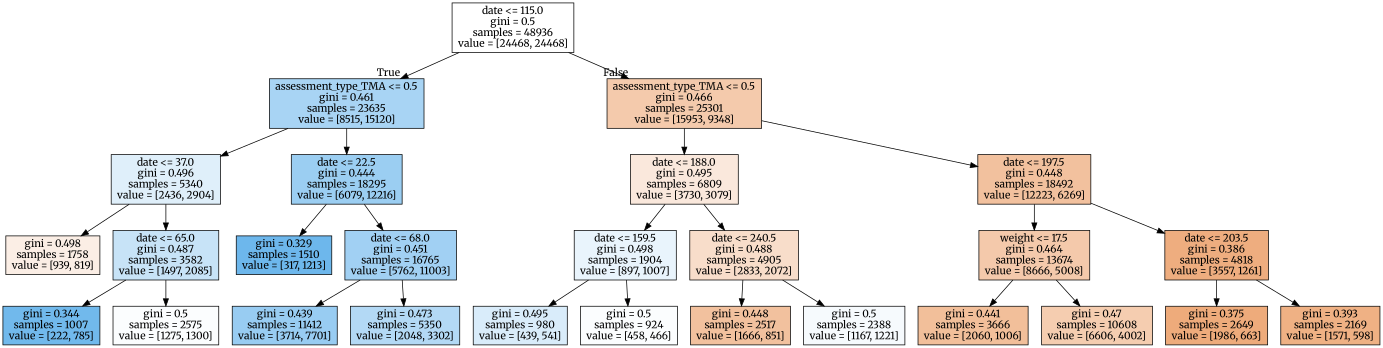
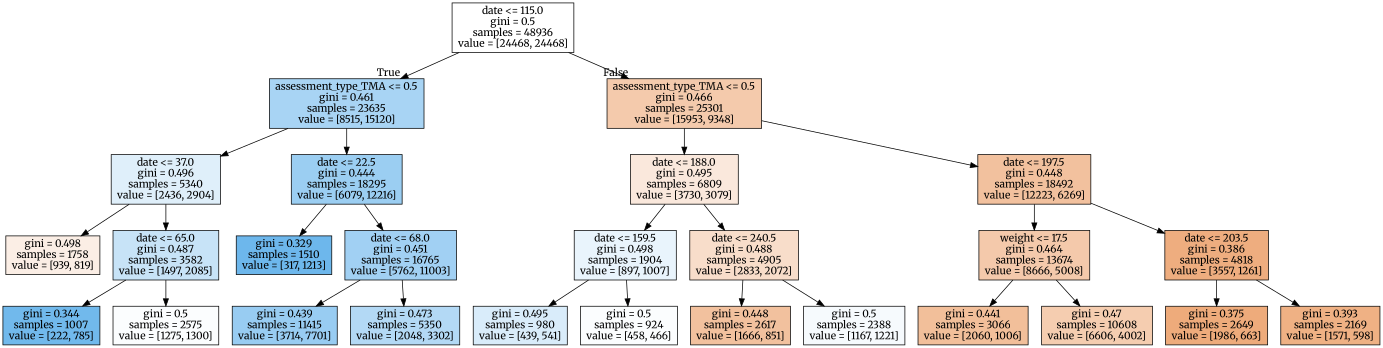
node "gini = 0.439 samples = 11412 value = [3714, 7701]": label "gini = 0.439 samples = 11412 value = [3714, 7701]" -> "gini = 0.439 samples = 11415 value = [3714, 7701]"
node "gini = 0.448 samples = 2517 value = [1666, 851]": label "gini = 0.448 samples = 2517 value = [1666, 851]" -> "gini = 0.448 samples = 2617 value = [1666, 851]"
node "gini = 0.441 samples = 3666 value = [2060, 1006]": label "gini = 0.441 samples = 3666 value = [2060, 1006]" -> "gini = 0.441 samples = 3066 value = [2060, 1006]"
